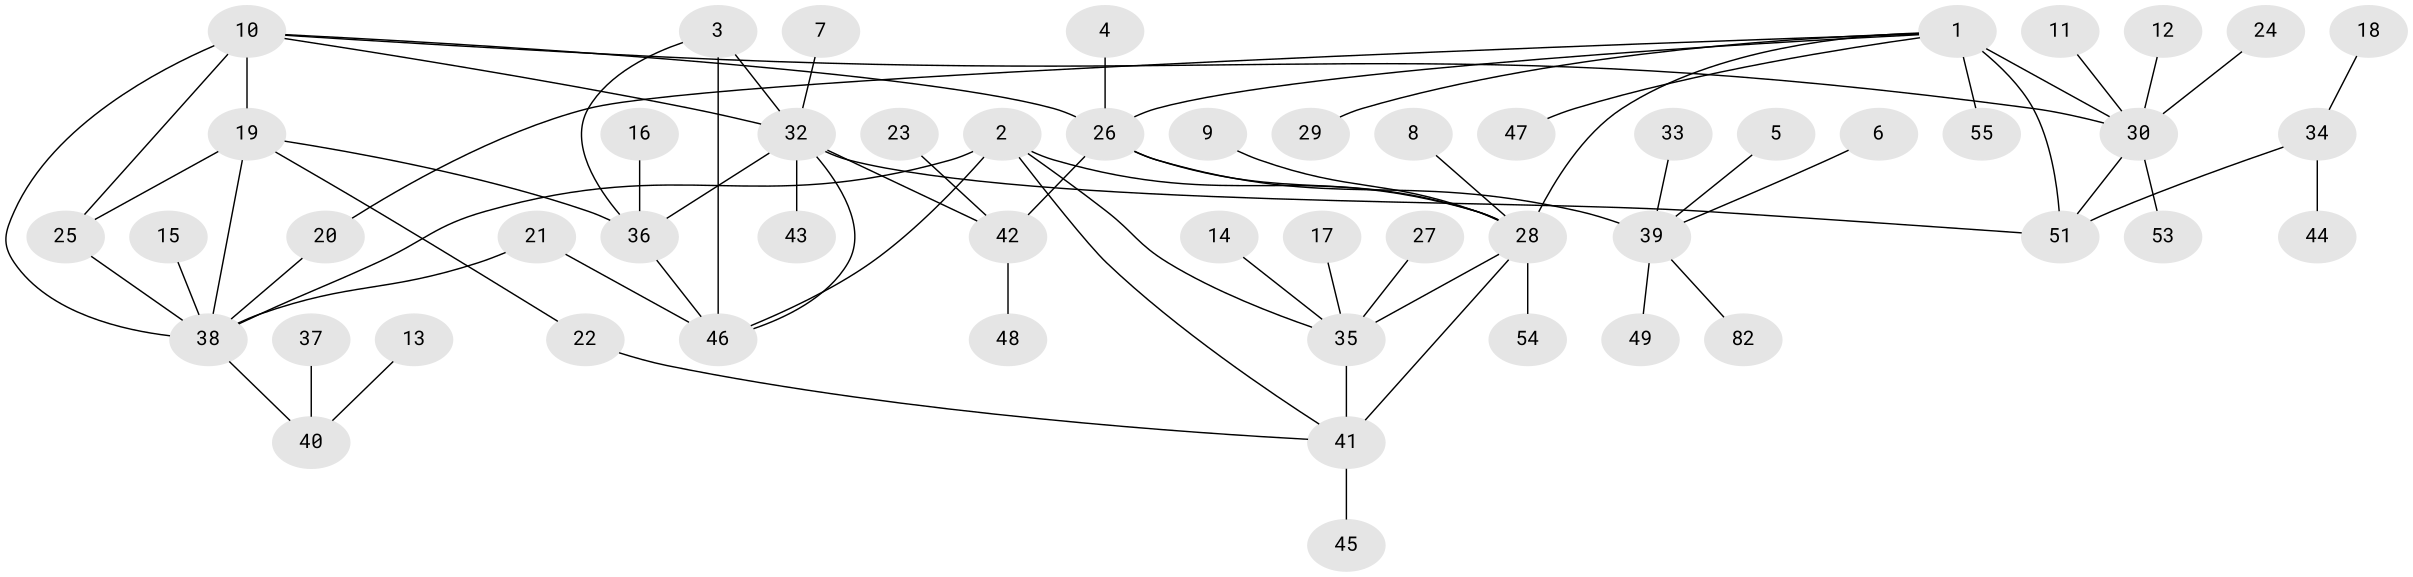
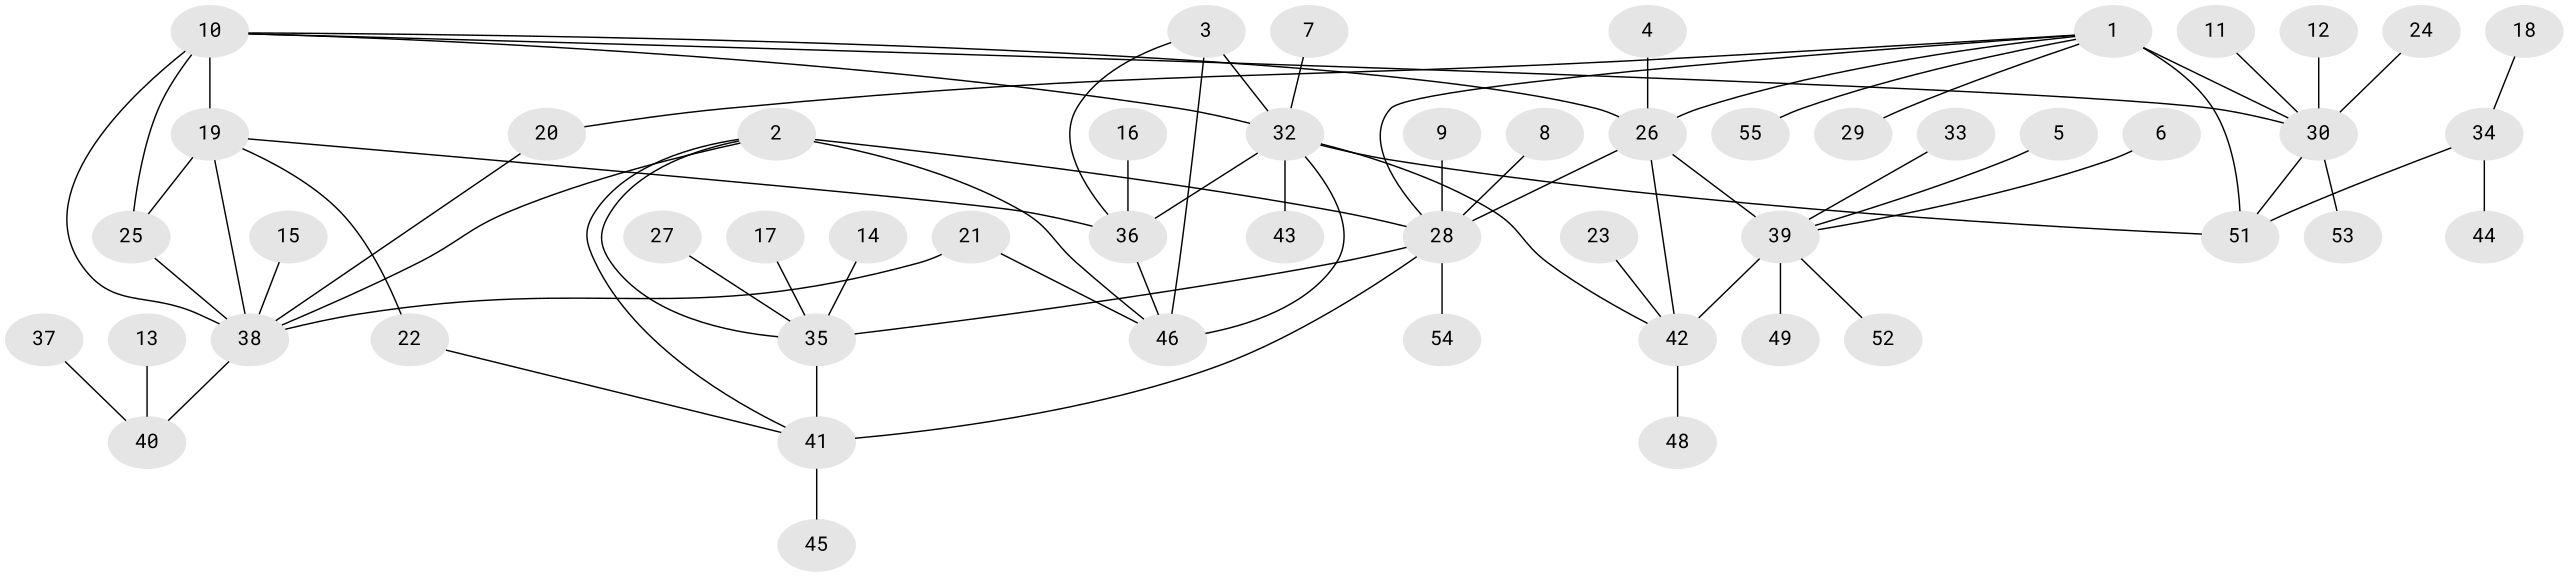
node "47": removed
edge "39" -- "42": added
node "82": label "82" -> "52"
